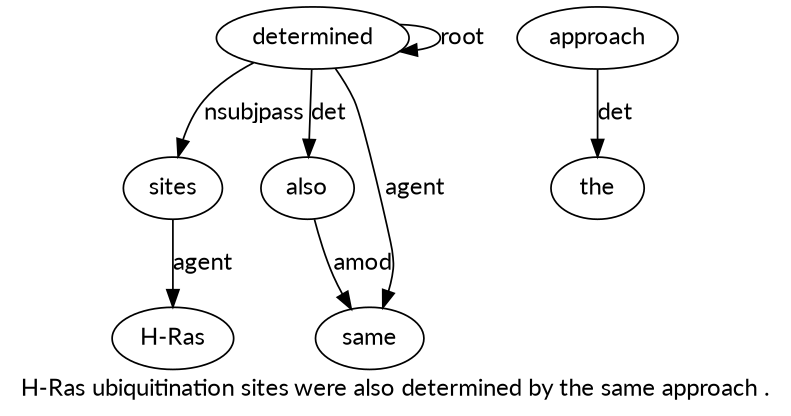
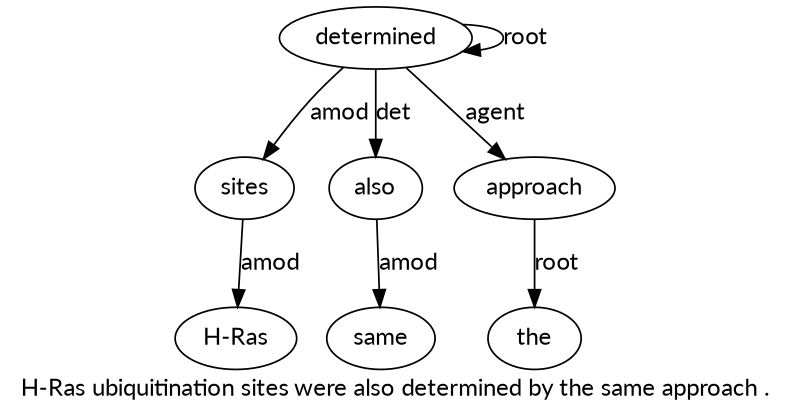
edge "determined" -> "sites": label "nsubjpass" -> "amod"
edge "approach" -> "the": label "det" -> "root"
edge "determined" -> "same": now "determined" -> "approach"
edge "sites" -> "H-Ras": label "agent" -> "amod"
